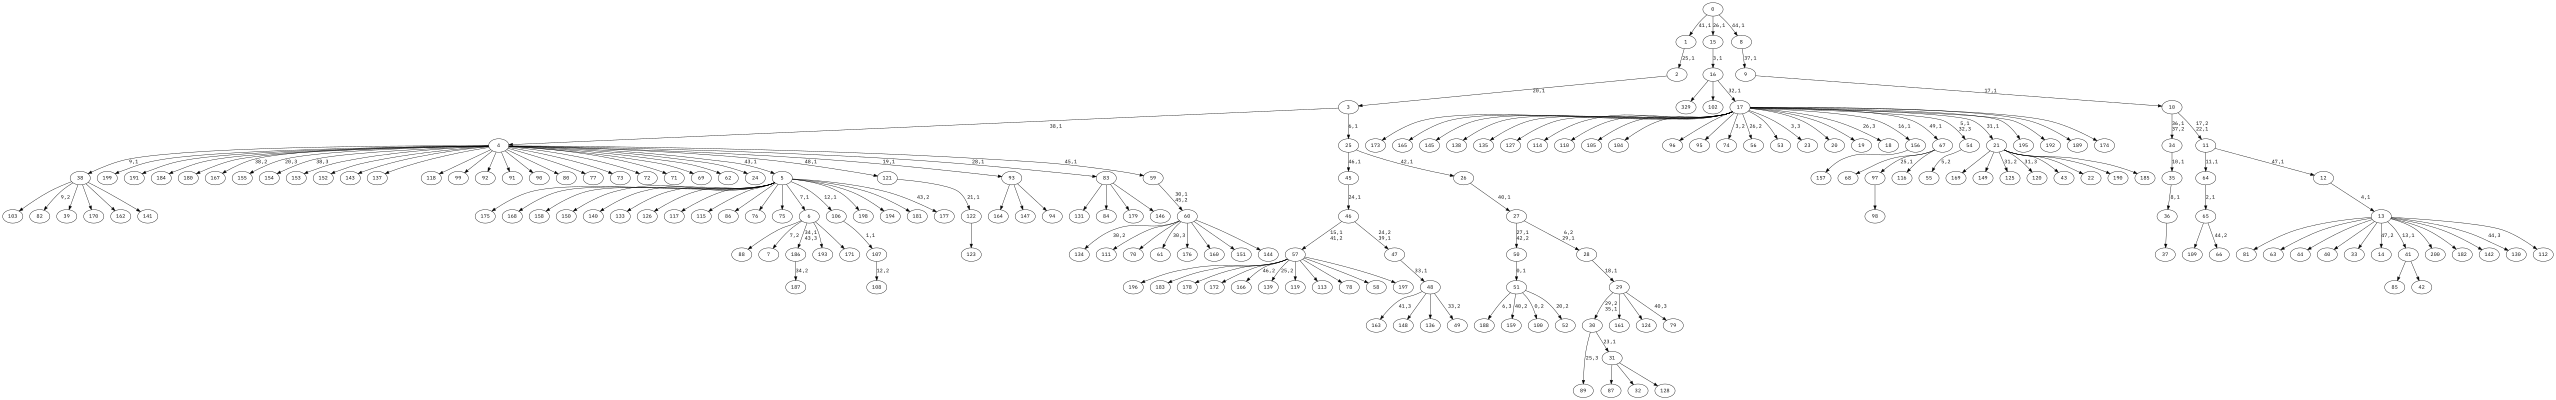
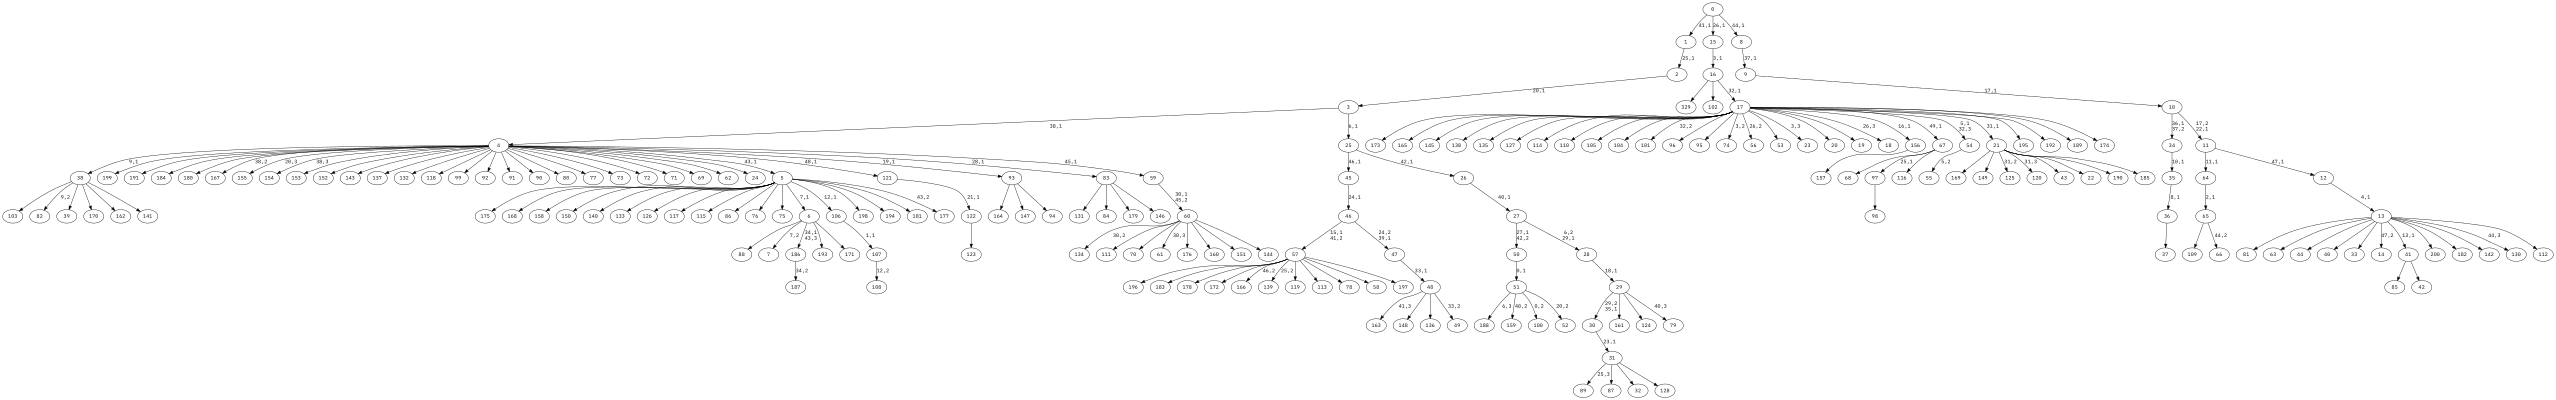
node "101": added
node "132": added
edge "30" -> "89": now "31" -> "89"
